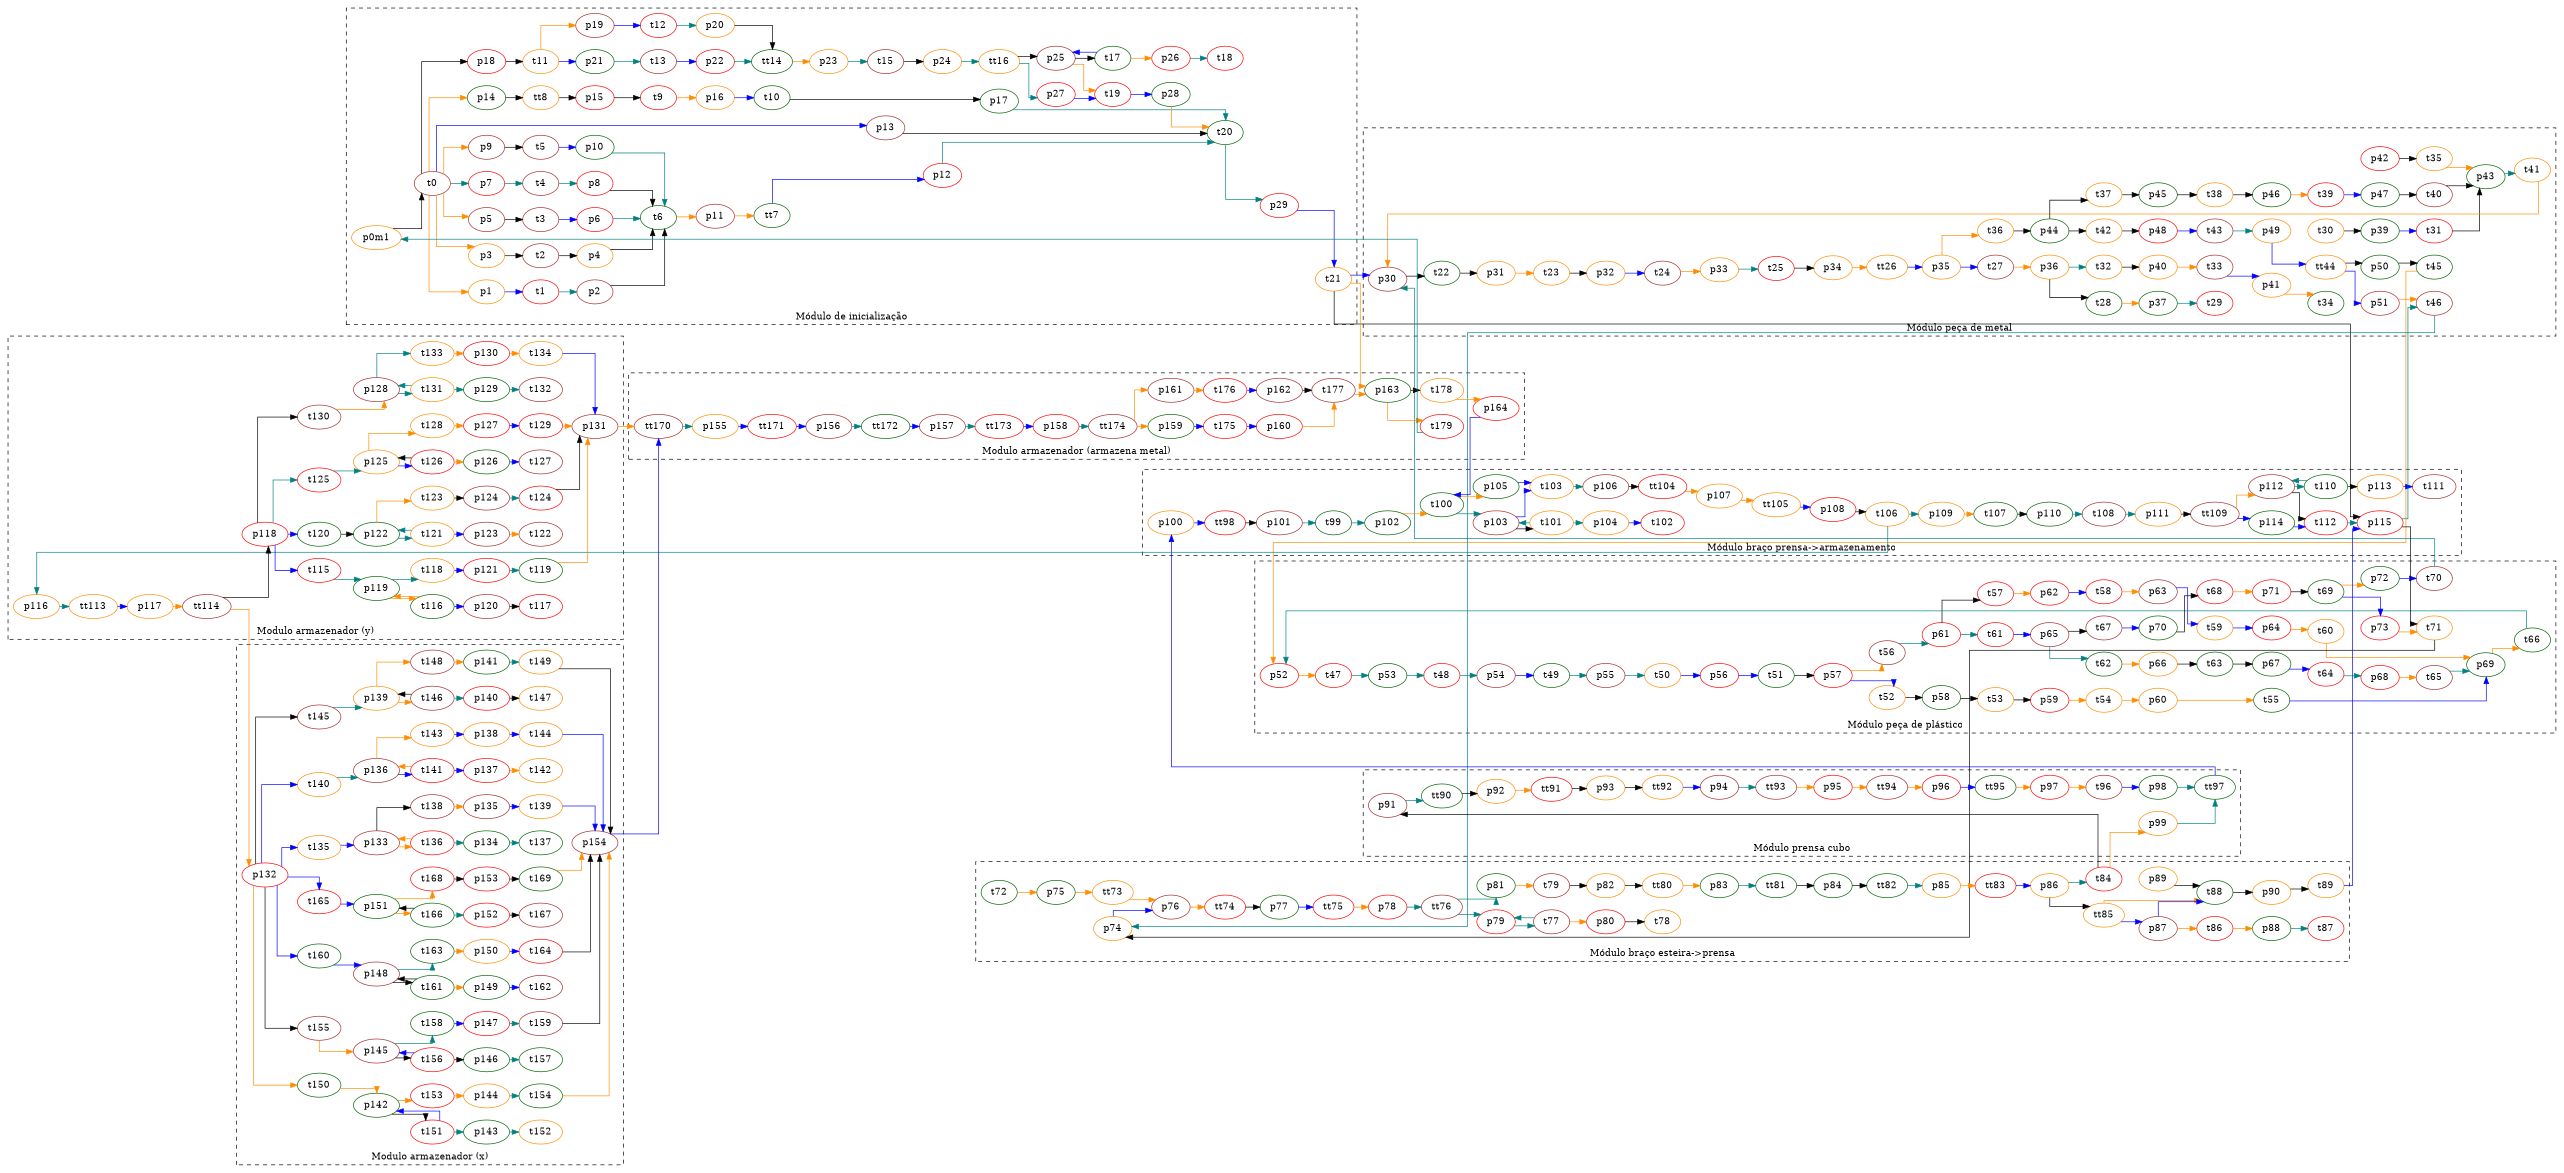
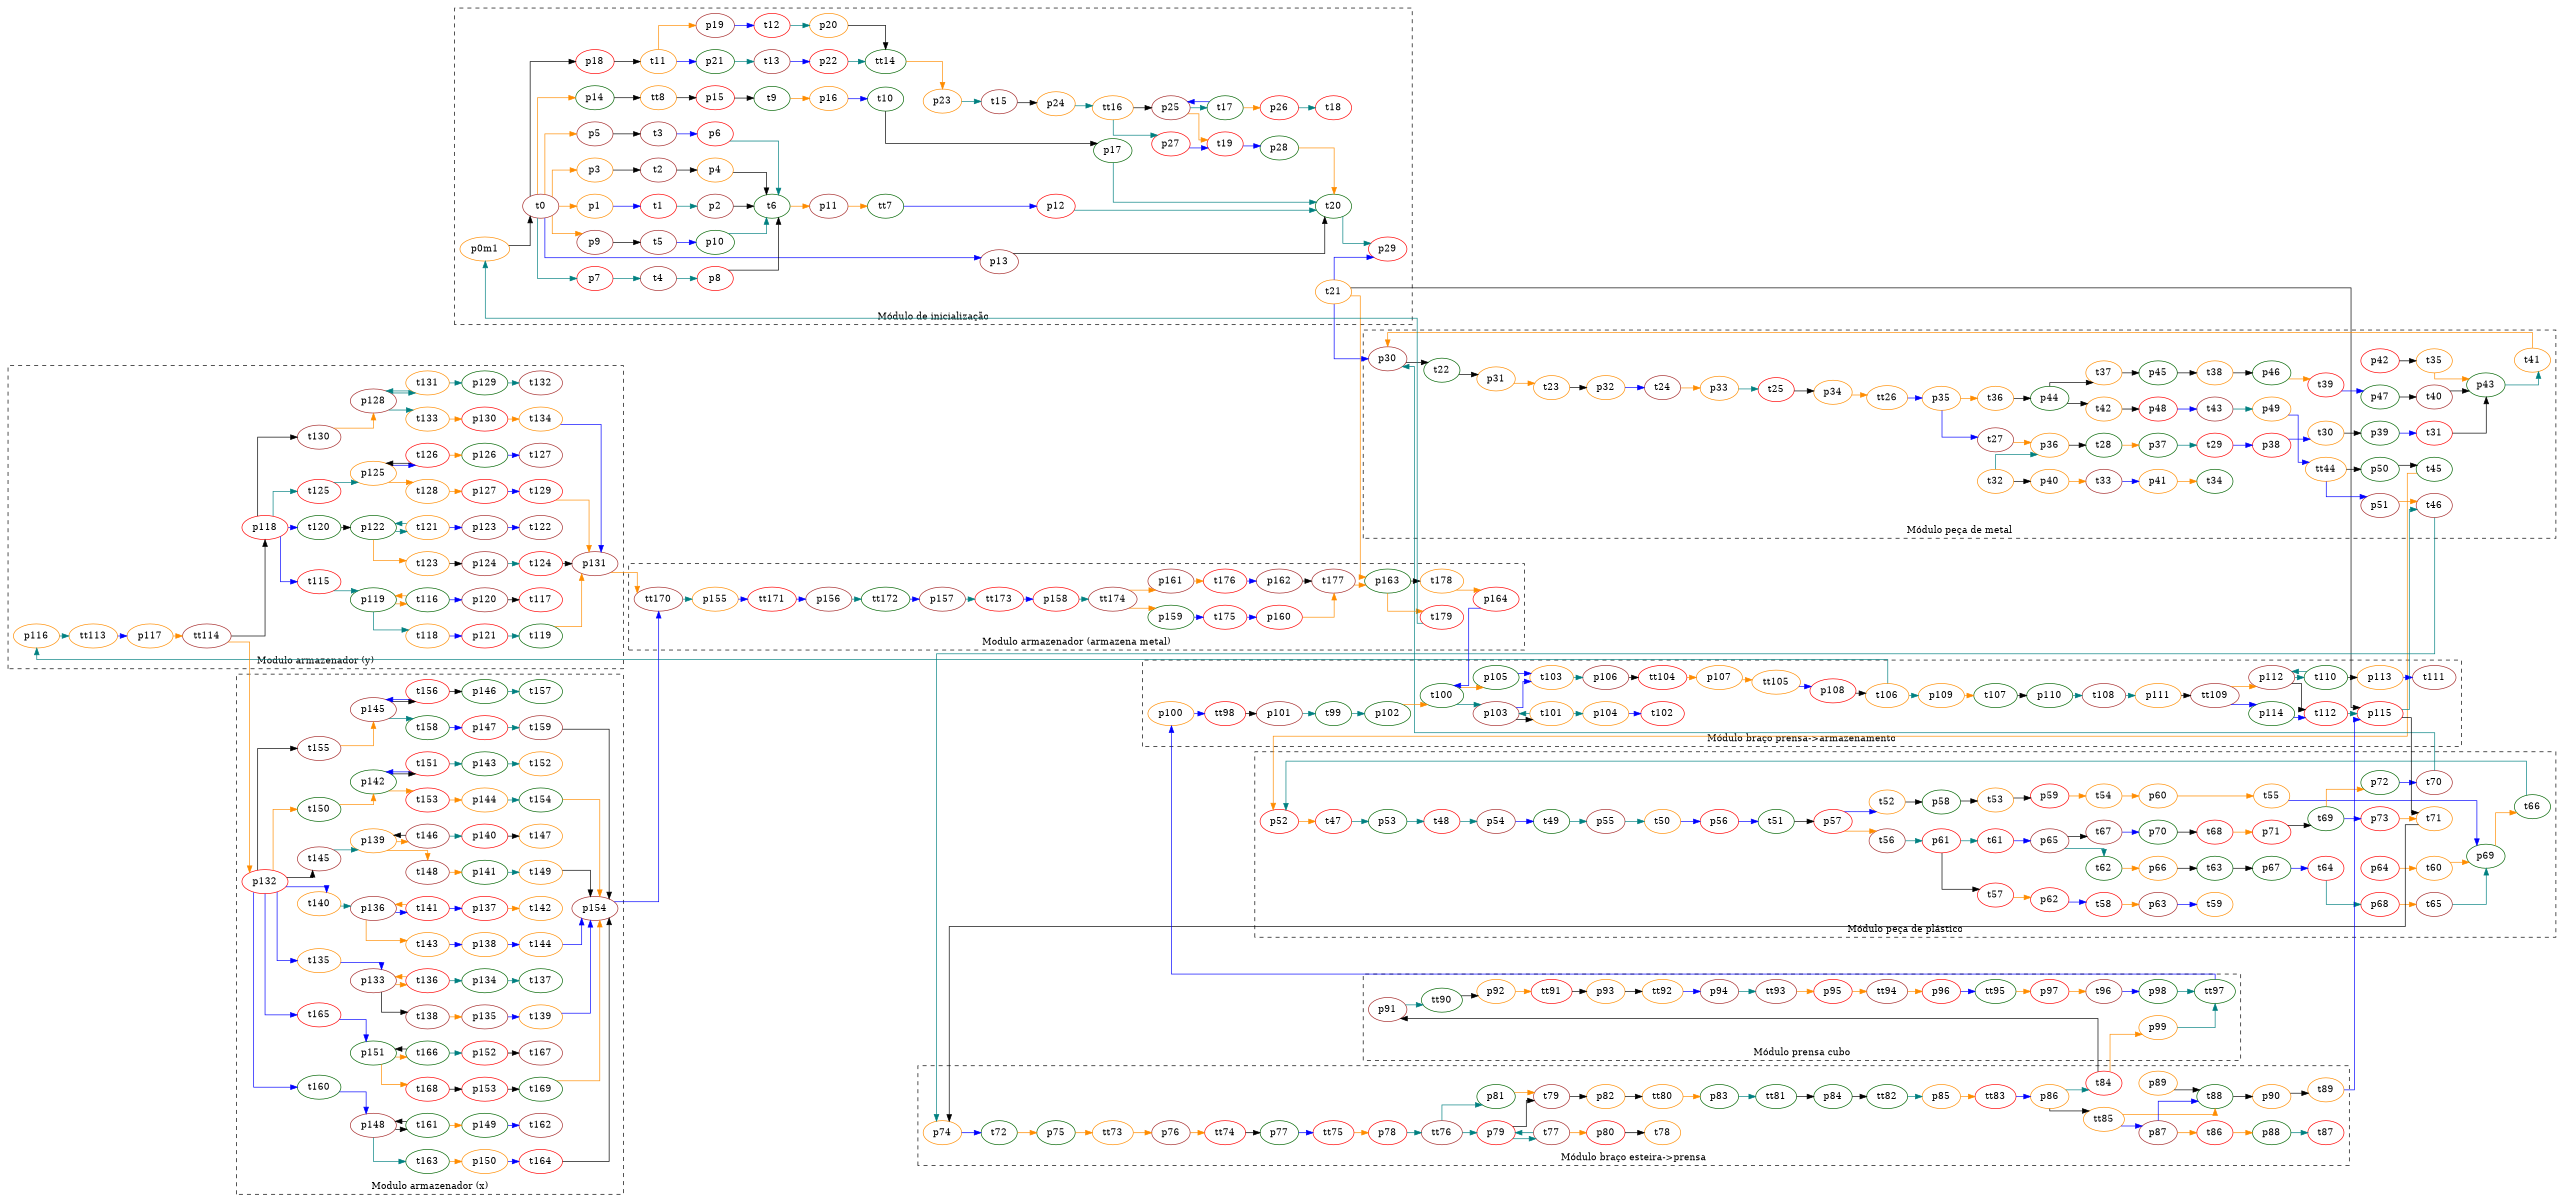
edge "p25" -> "t17": color black -> teal
node "t9": color red -> darkgreen
edge "p29" -> "t21": reversed
edge "p36" -> "t32": reversed
node "p38": added
edge "p123" -> "t122": color darkorange -> blue
edge "t59" -> "p64": removed
node "t55": color darkgreen -> darkorange
edge "p74" -> "p76": now "p74" -> "t72"
edge "p79" -> "t79": added
